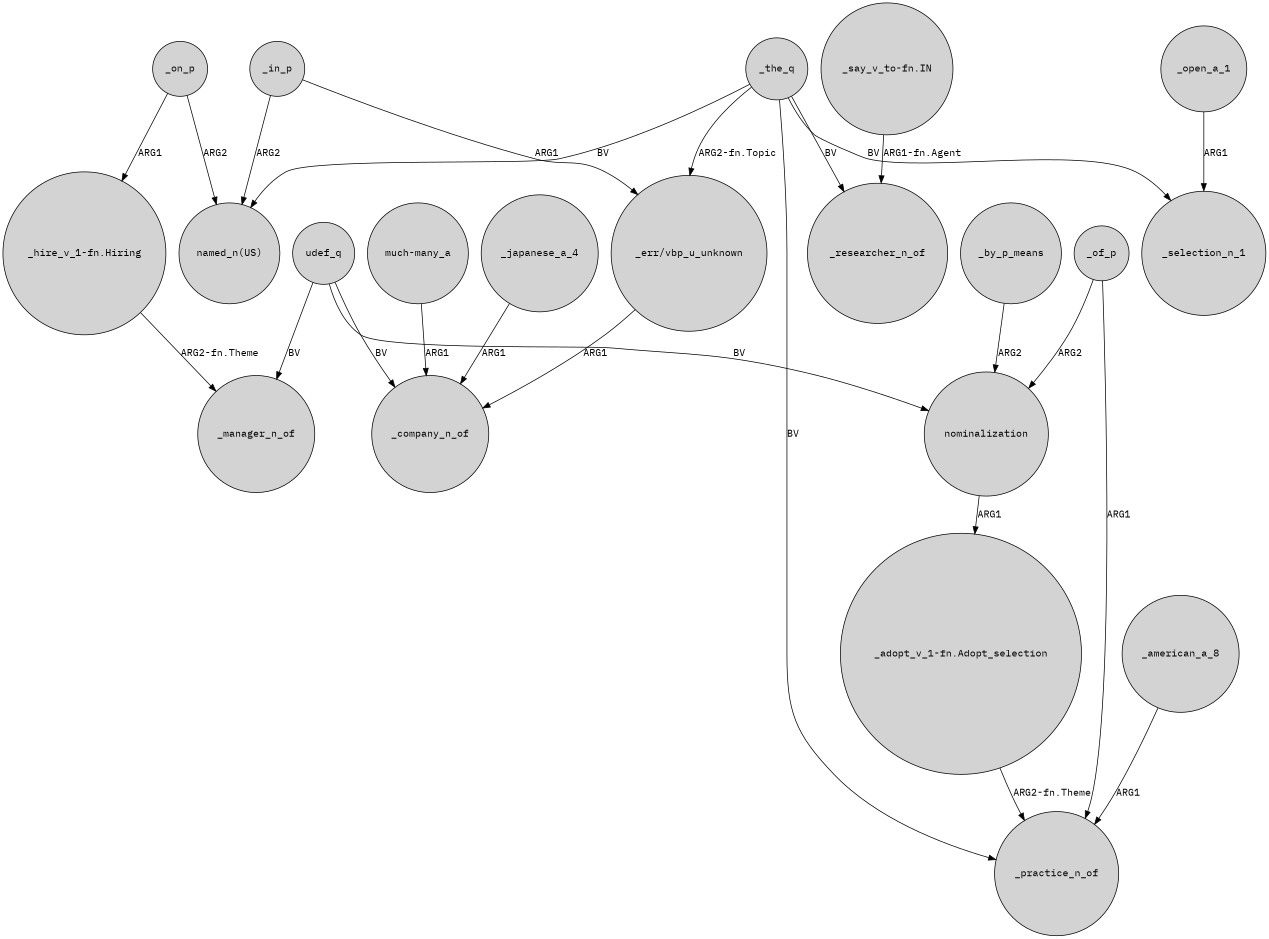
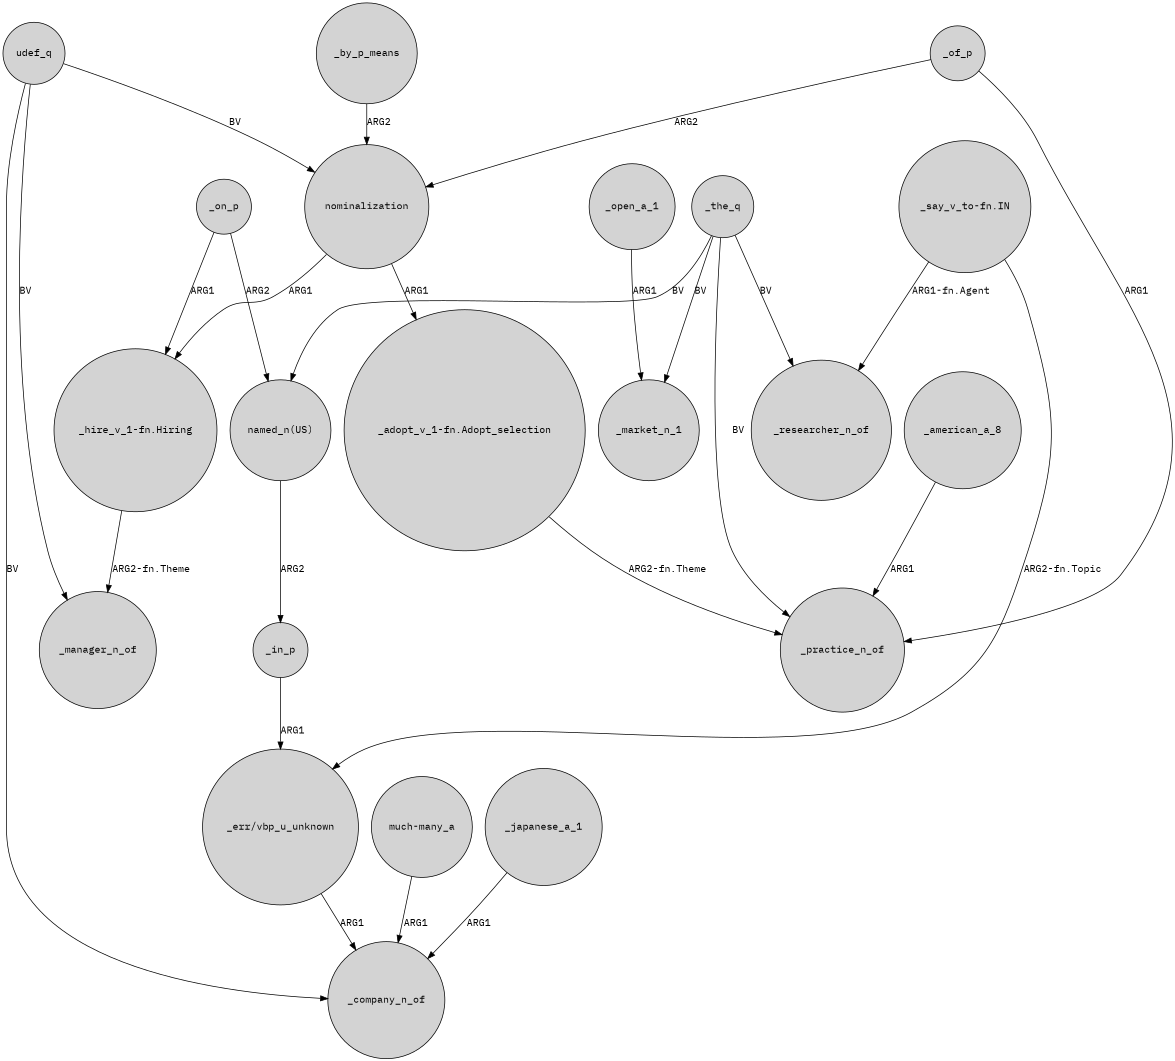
edge "_the_q" -> "_err/vbp_u_unknown": now "_say_v_to-fn.IN" -> "_err/vbp_u_unknown"
edge "_in_p" -> "named_n(US)": reversed
node "_japanese_a_4": label "_japanese_a_4" -> "_japanese_a_1"
node "_selection_n_1": label "_selection_n_1" -> "_market_n_1"
edge "nominalization" -> "_hire_v_1-fn.Hiring": added, label "ARG1"
